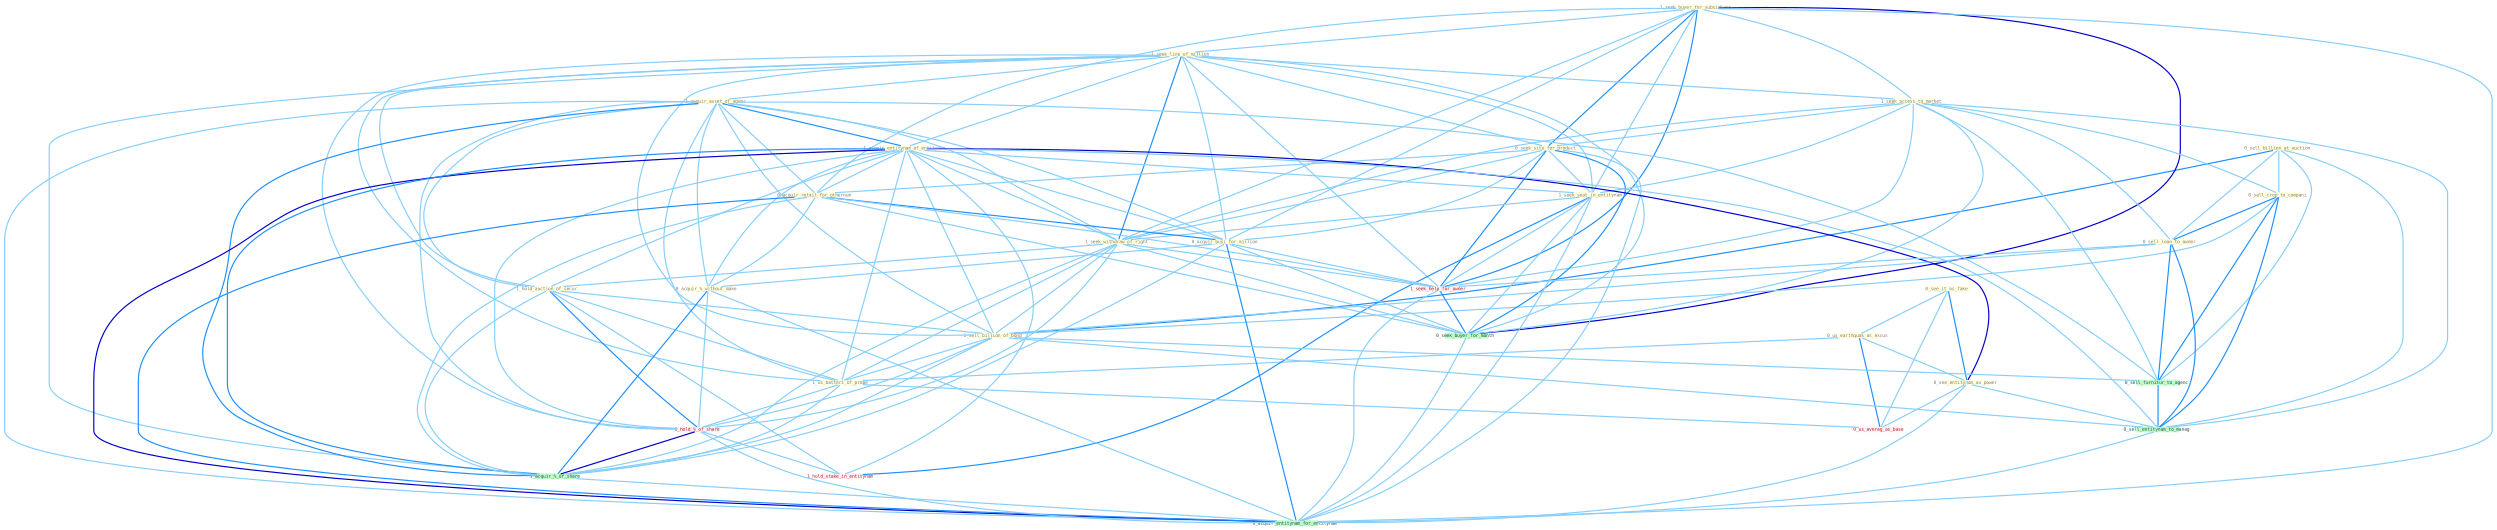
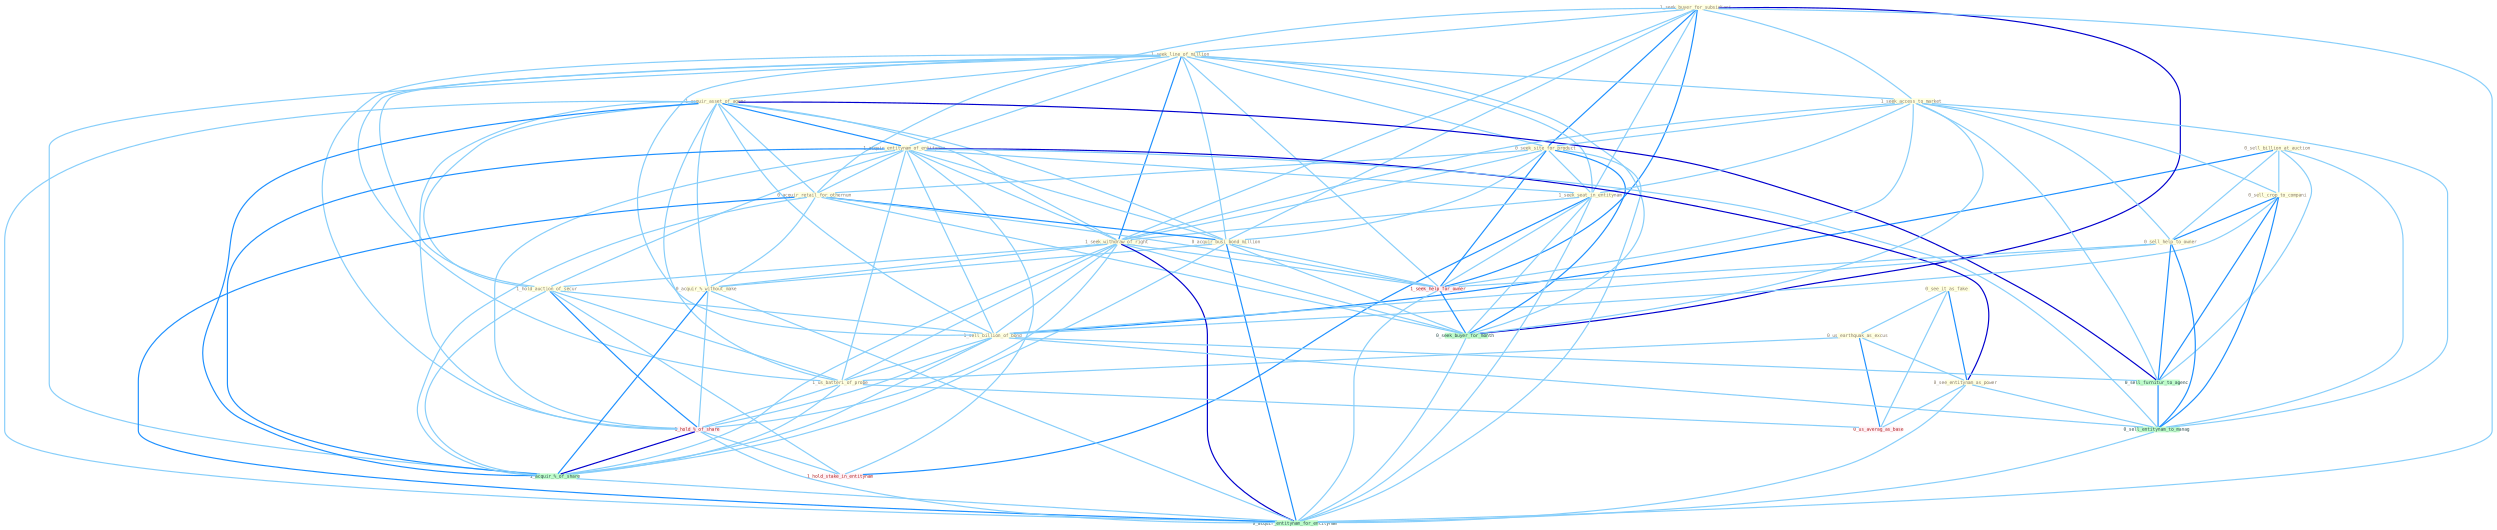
edge "1_acquir_asset_of_agenc" -- "0_sell_furnitur_to_agenc": color #87cefa -> #0000cd
edge "1_acquir_entitynam_of_entitynam" -- "0_acquir_%_without_make": now "1_seek_withdraw_of_right" -- "0_acquir_%_without_make"
node "0_acquir_busi_for_million": label "0_acquir_busi_for_million" -> "0_acquir_busi_bond_million"
node "0_sell_loan_to_owner": label "0_sell_loan_to_owner" -> "0_sell_help_to_owner"
edge "1_acquir_entitynam_of_entitynam" -- "0_acquir_entitynam_for_entitynam": now "1_seek_withdraw_of_right" -- "0_acquir_entitynam_for_entitynam"
